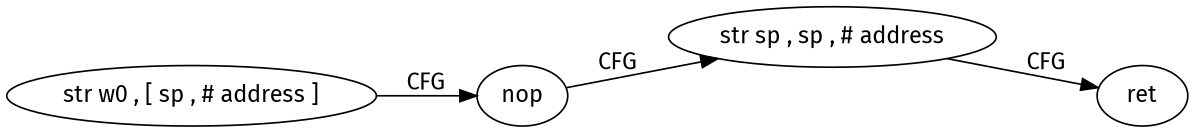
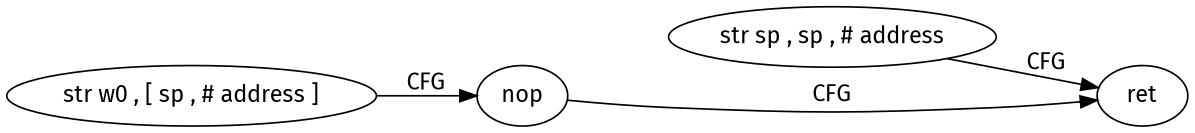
edge "nop" -> "str sp , sp , # address": now "nop" -> "ret"
